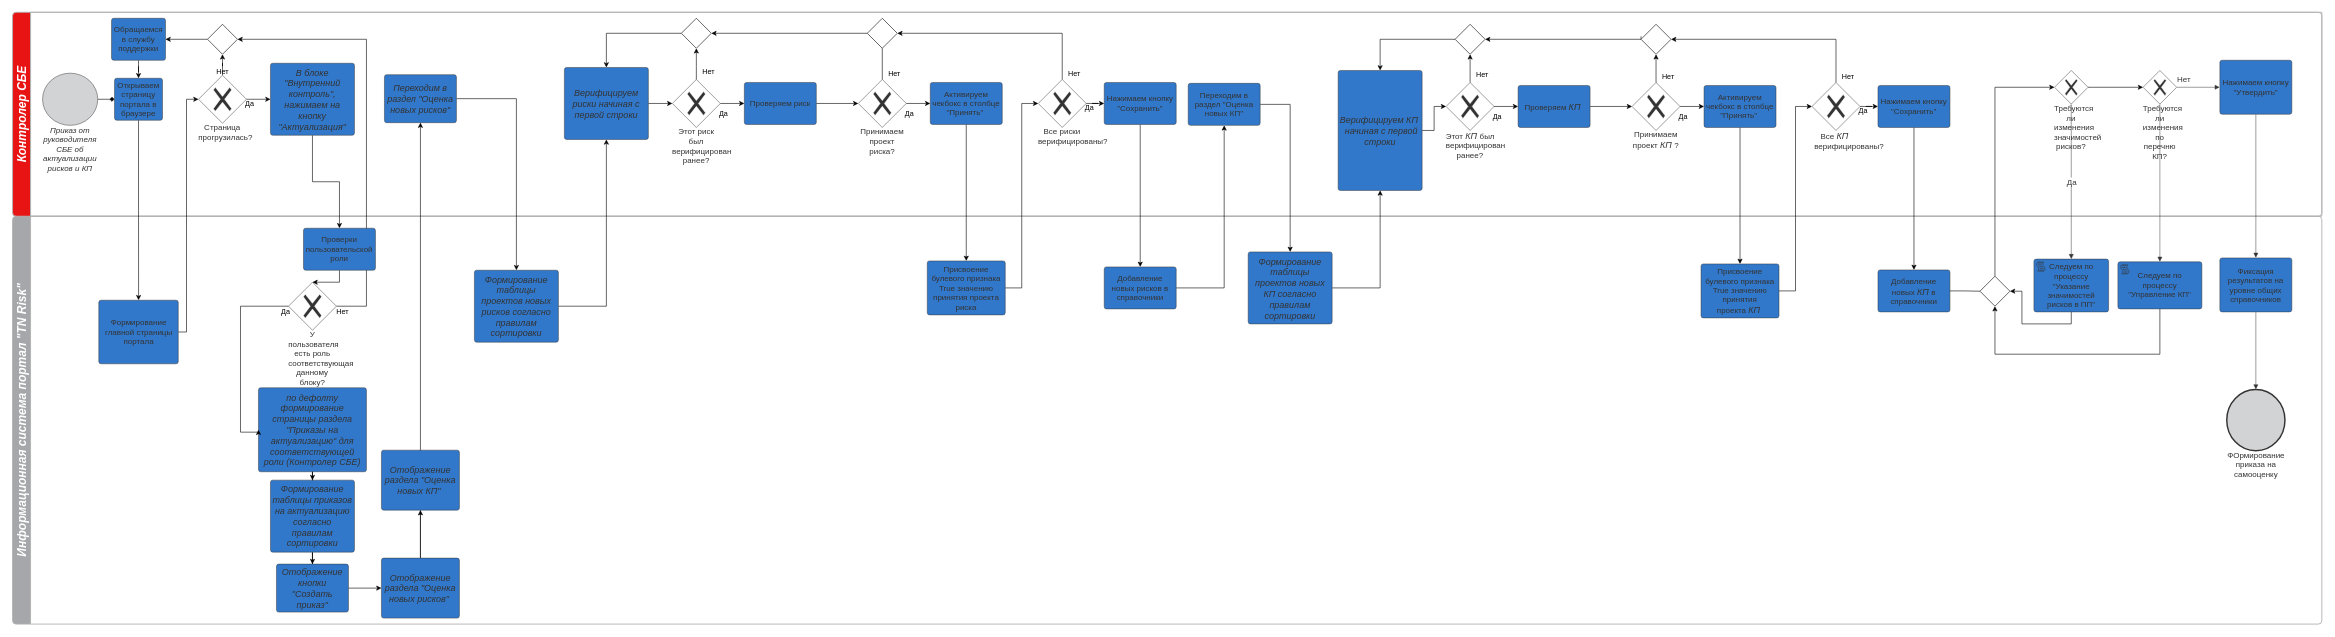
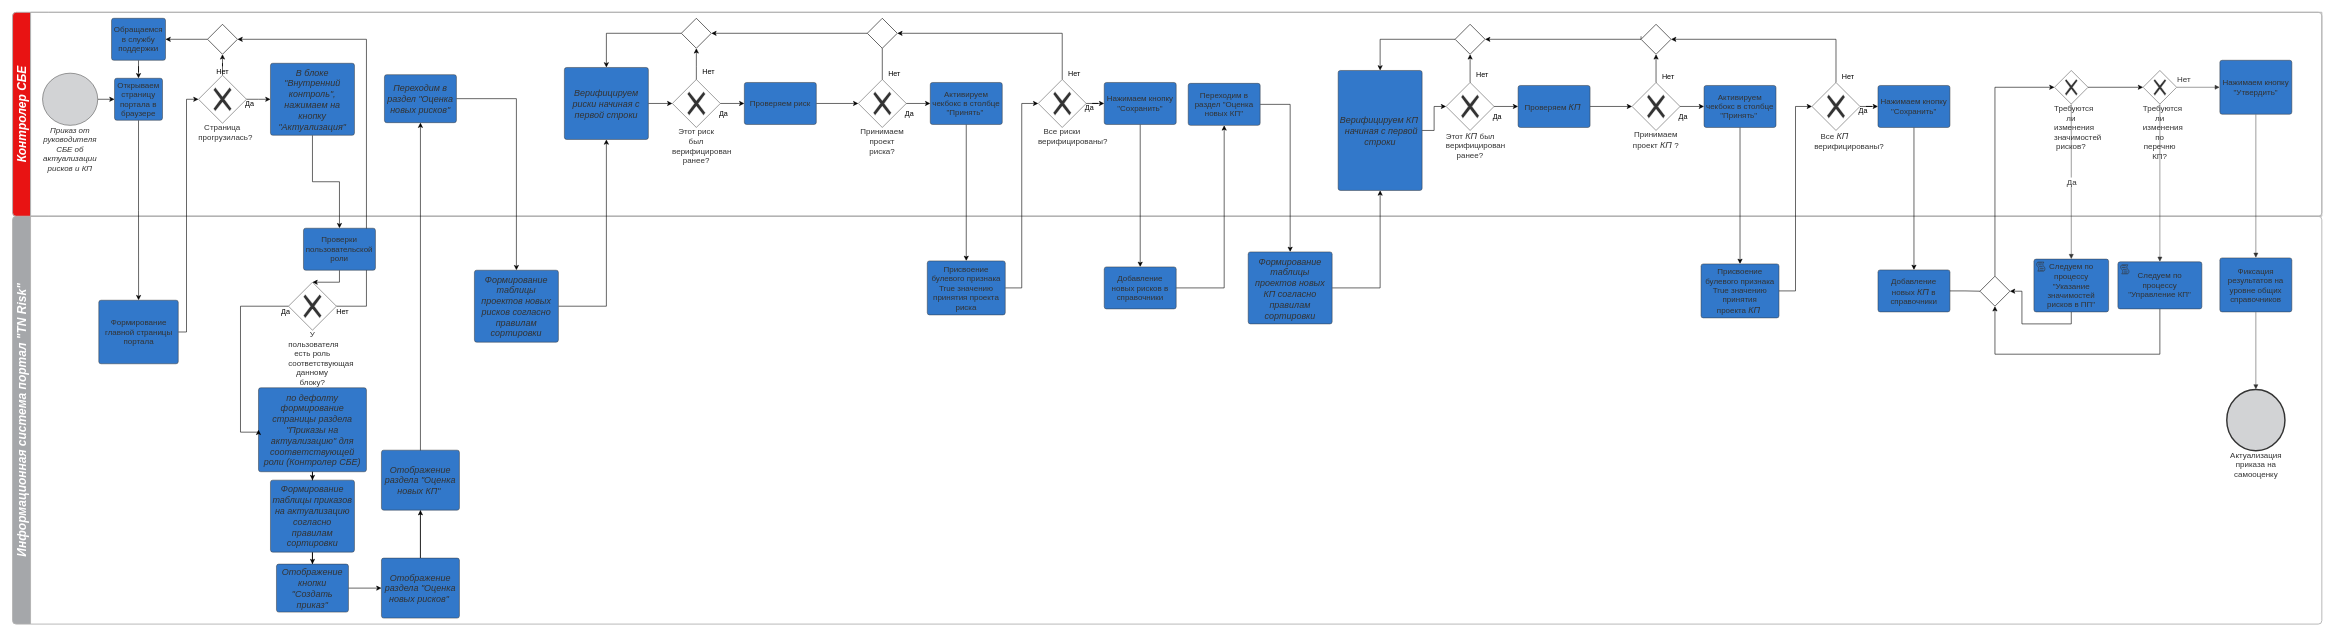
edge "Приказ от руководителя СБЕ об актуализации рисков и КП" -> "Открываем страницу портала в браузере": arrowhead diamond -> classic
node "ФОрмирование приказа на самооценку": label "ФОрмирование приказа на самооценку" -> "Актуализация приказа на самооценку"
